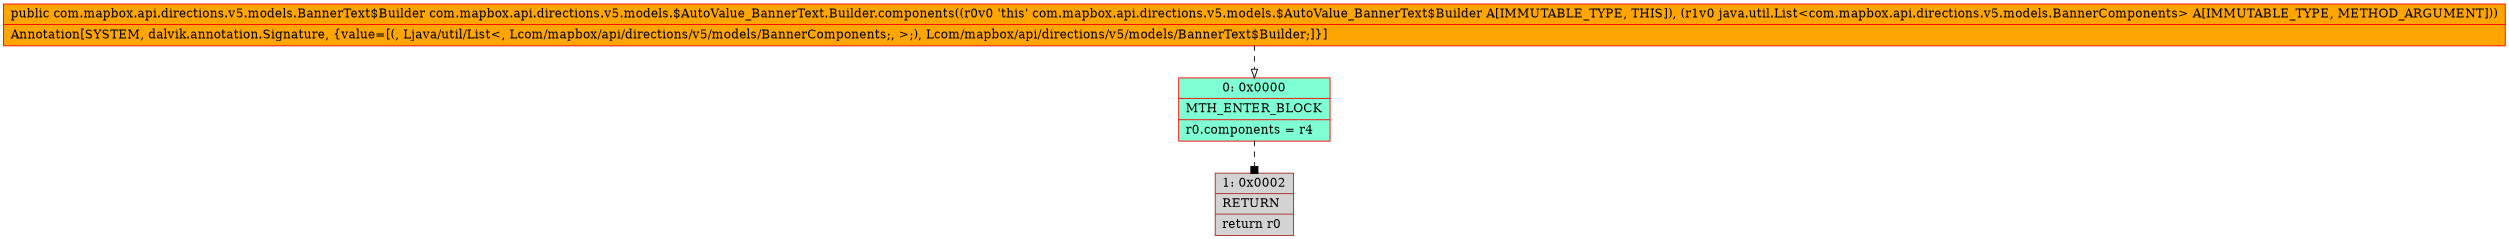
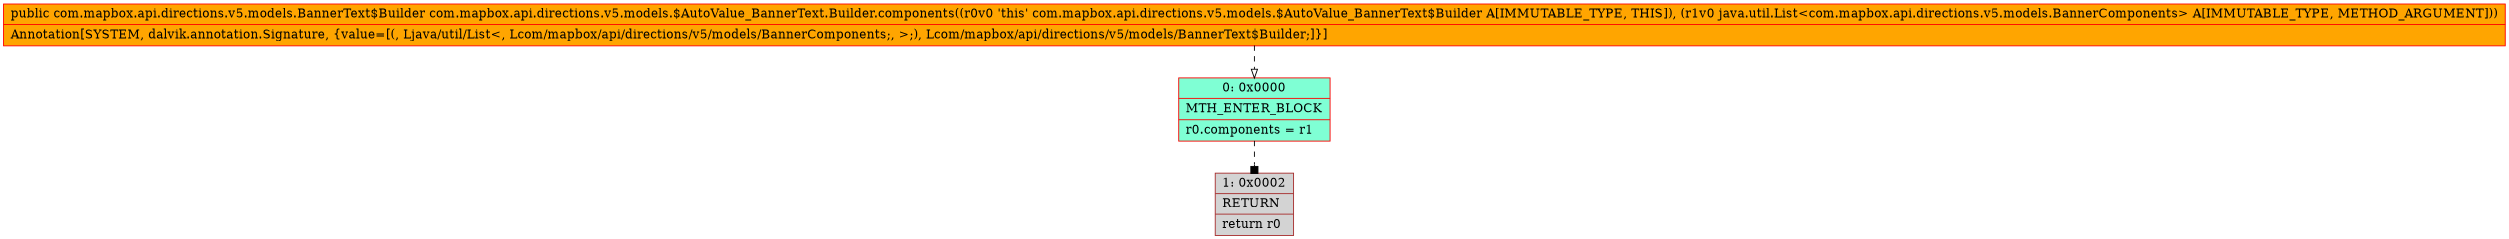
node "0: 0x0000": text "r0.components = r4" -> "r0.components = r1"
